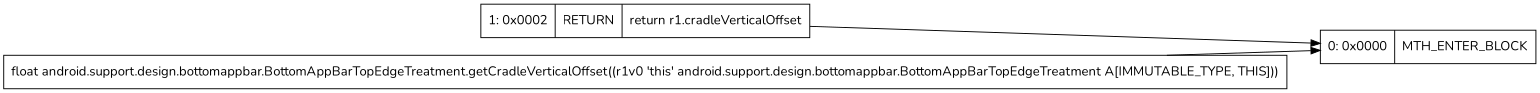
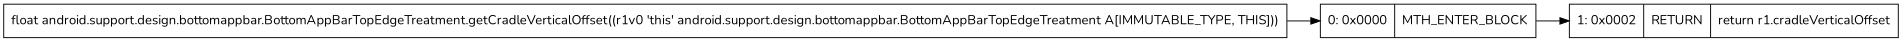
edge "1: 0x0002" -> "0: 0x0000": reversed
